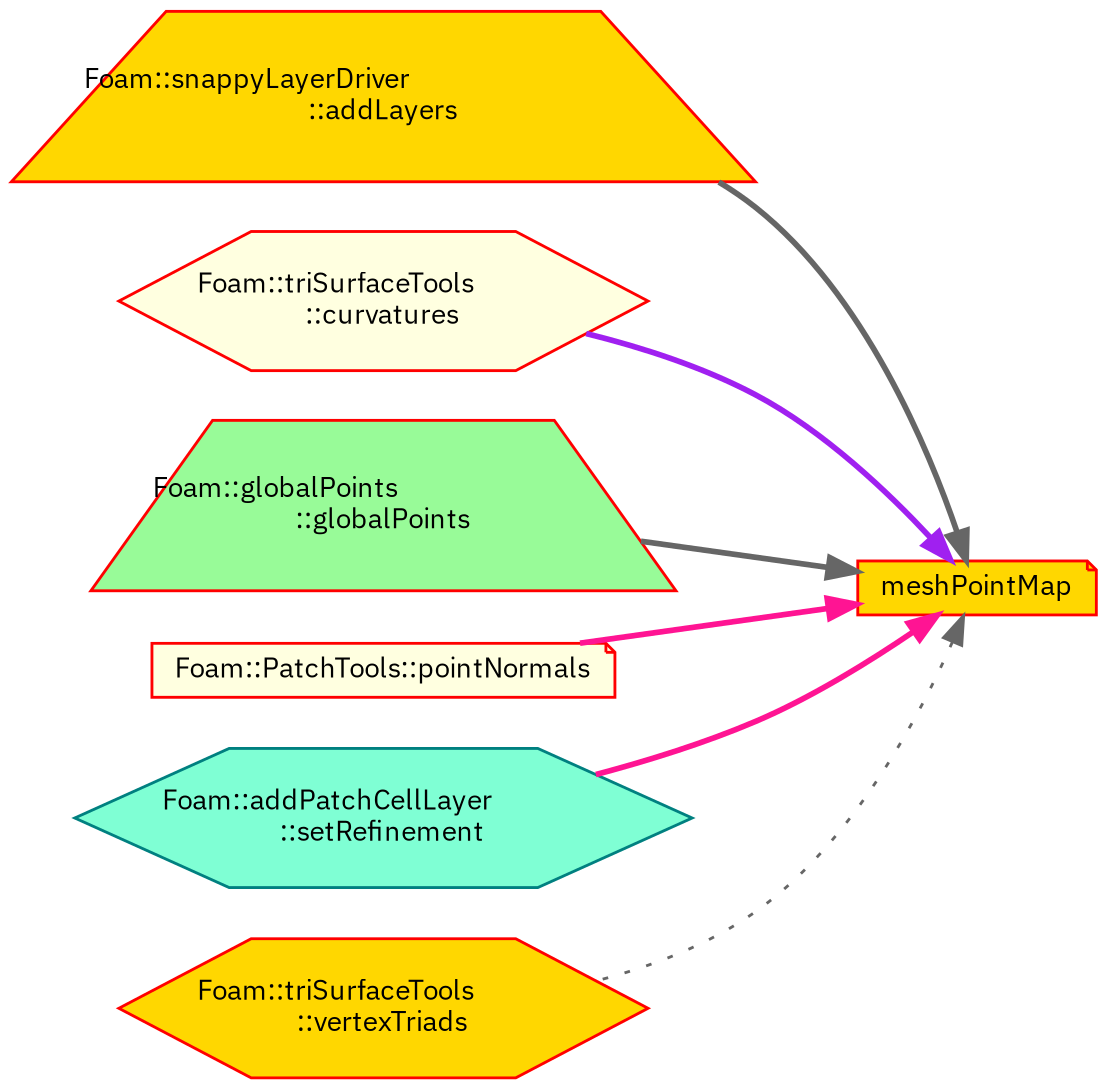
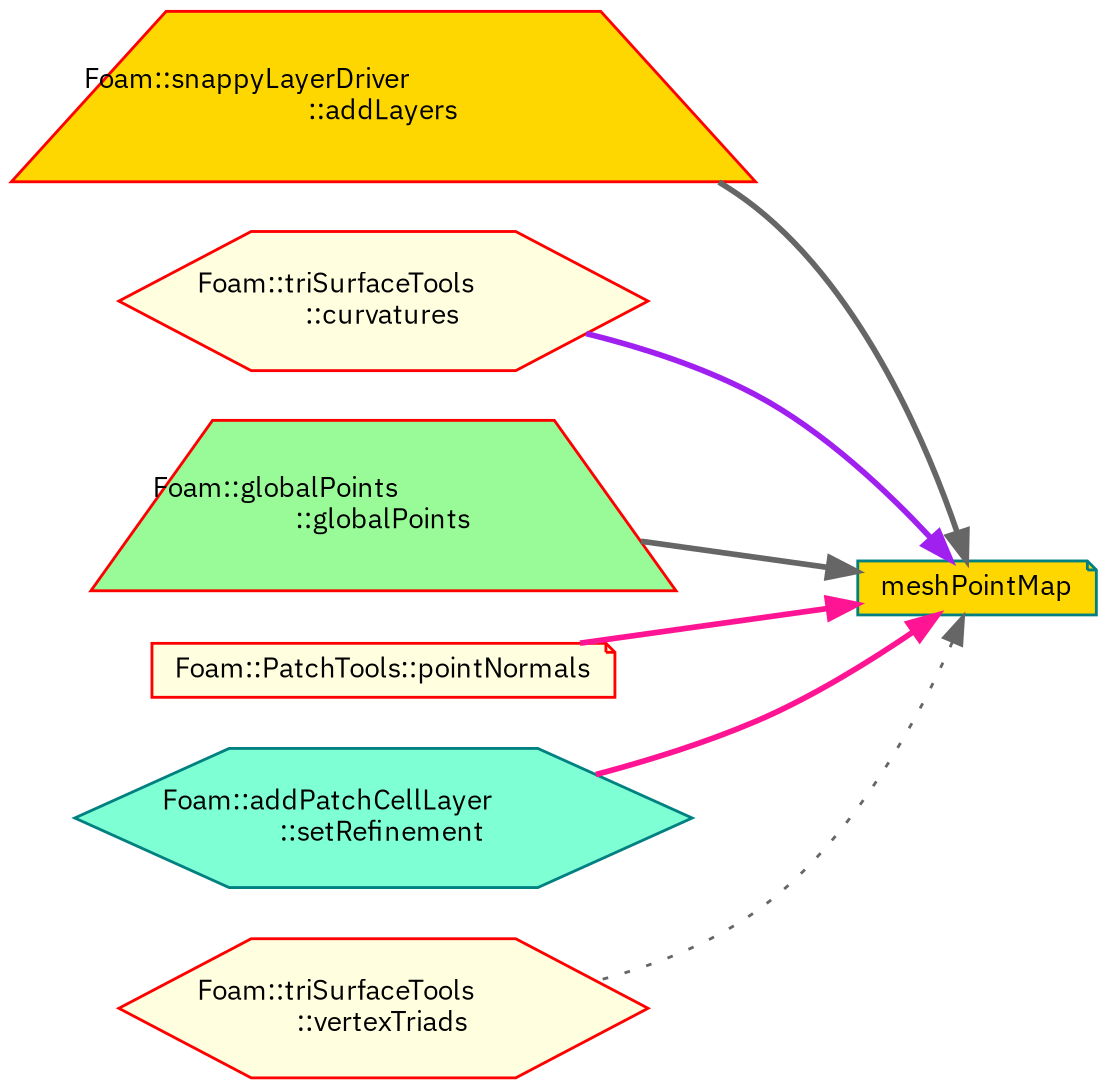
node "meshPointMap": color red -> teal
node "Foam::triSurfaceTools ::vertexTriads": fillcolor gold -> lightyellow
